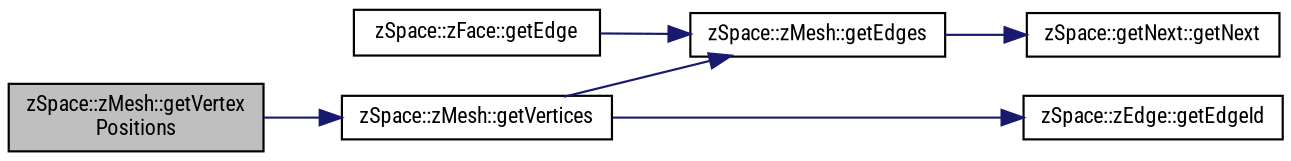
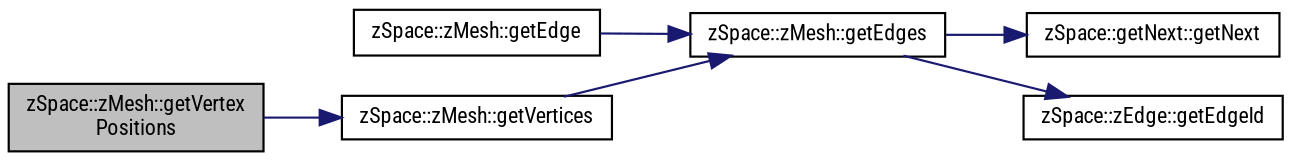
node "zSpace::zFace::getEdge": label "zSpace::zFace::getEdge" -> "zSpace::zMesh::getEdge"
edge "zSpace::zMesh::getVertices" -> "zSpace::zEdge::getEdgeId": now "zSpace::zMesh::getEdges" -> "zSpace::zEdge::getEdgeId"
